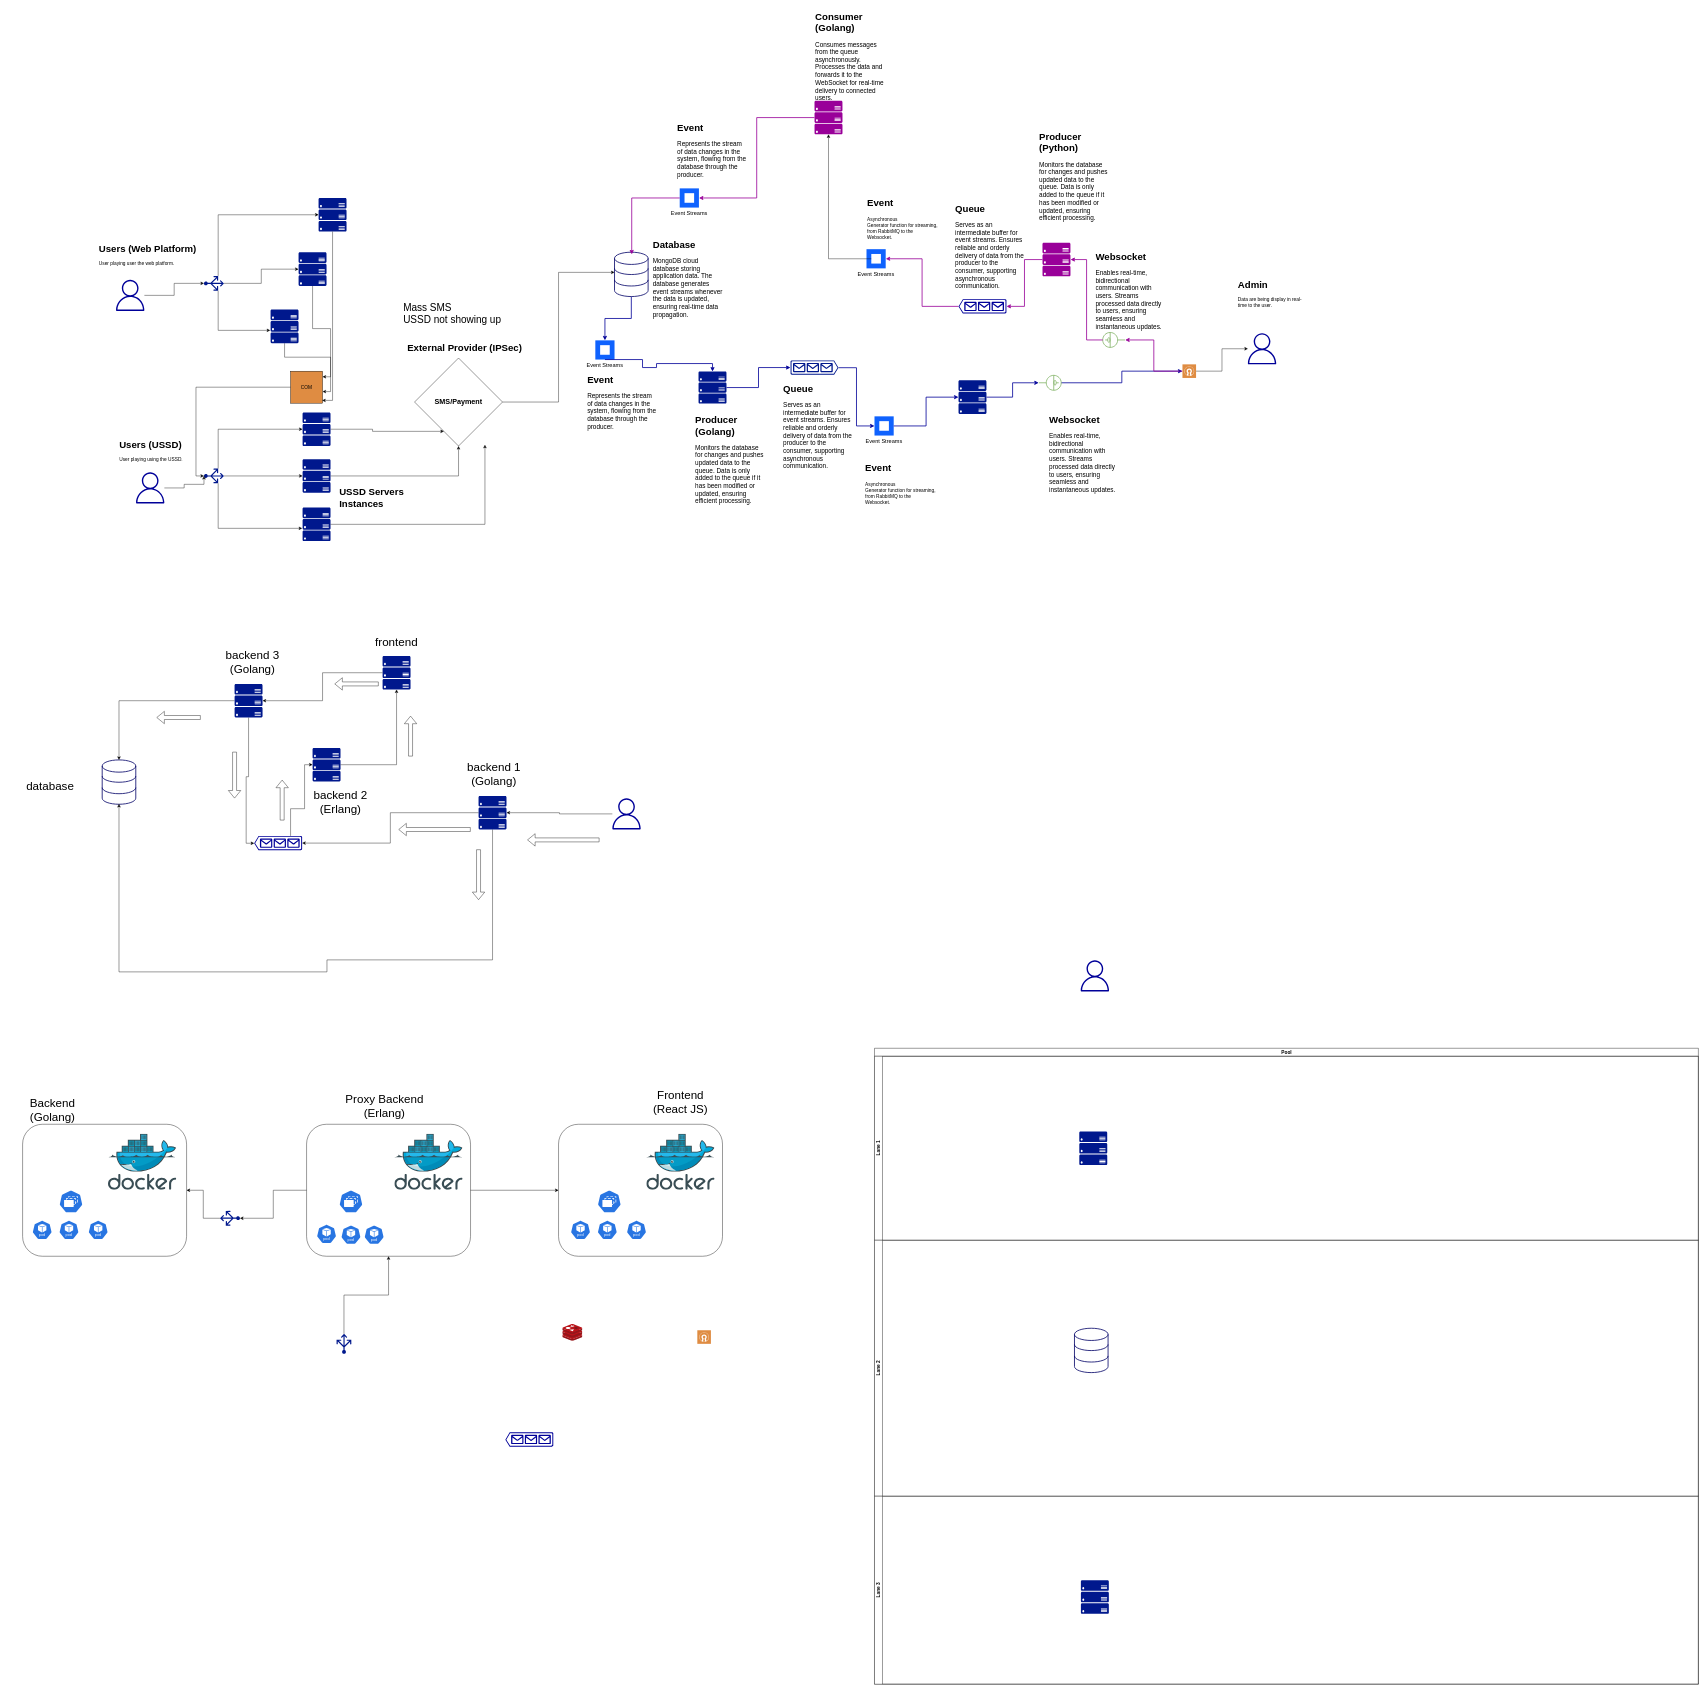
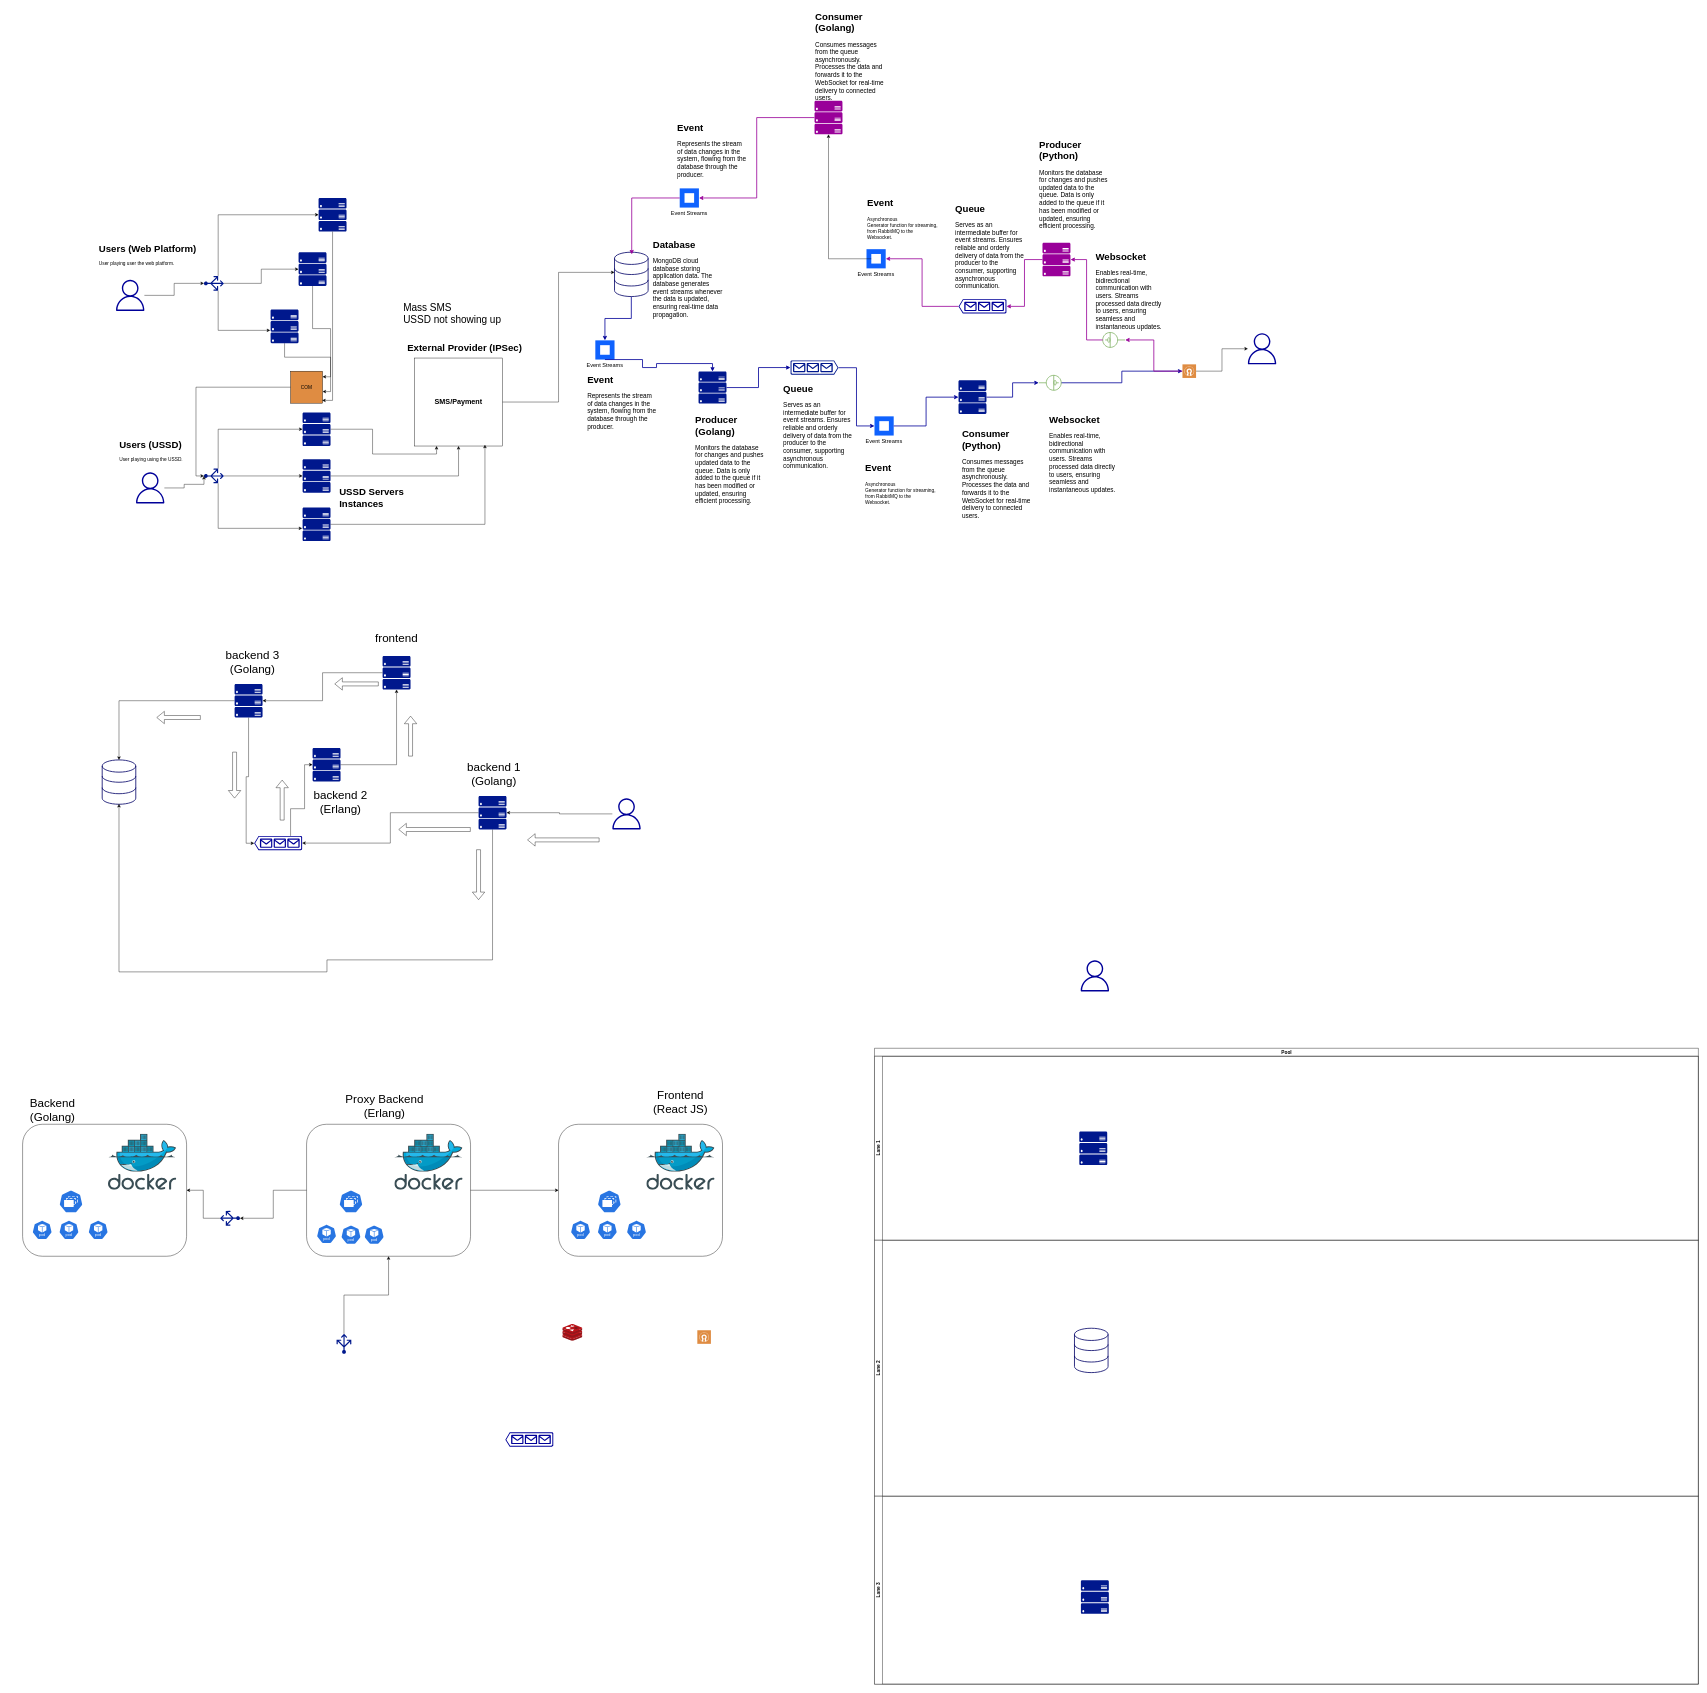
node "Producer (Python)Monitors the database for changes and pushes updated data to the queue. Data is only added to the queue if it has been modified or updated, ensuring efficient processing.": moved (1075, 178) -> (1075, 186)
node "AdminData are being display in real-time to the user.": removed
node "SMS/Payment": shape diamond -> rectangle
node "Consumer (Python)Consumes messages from the queue asynchronously. Processes the data and forwards it to the WebSocket for real-time delivery to connected users.": added
node "frontend": moved (397, 642) -> (397, 638)
node "database": removed
